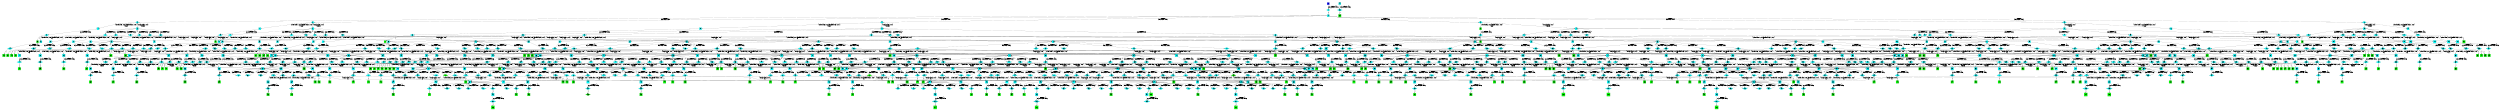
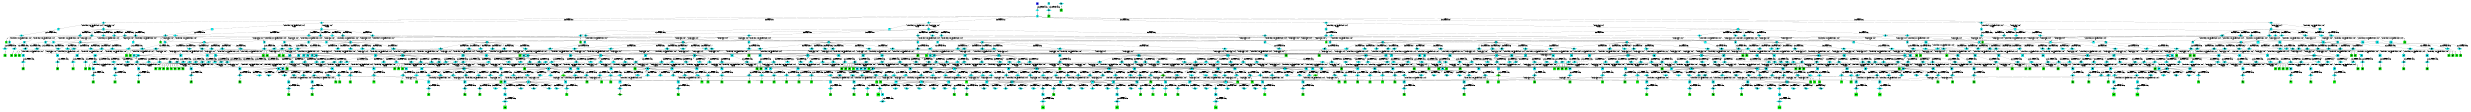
node "13": fillcolor green -> cyan
node "248": shape square -> diamond
edge "233" -> "200": now "233" -> "515"
edge "234" -> "568": removed, label "AGENT_0 put-down block_1 tableC"
node "863": fillcolor cyan -> green
